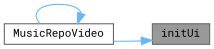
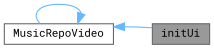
edge "MusicRepoVideo" -> "initUi": reversed
